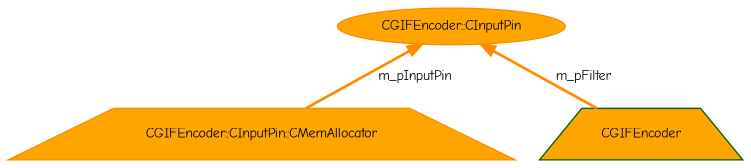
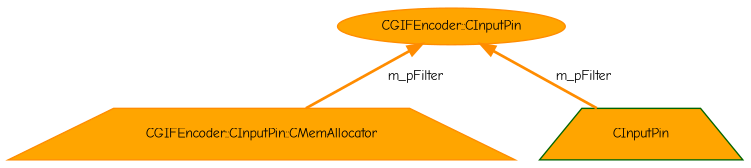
edge "CGIFEncoder::CInputPin::CMemAllocator" -> "CGIFEncoder::CInputPin": label " m_pInputPin" -> " m_pFilter"
node "CGIFEncoder": label "CGIFEncoder" -> "CInputPin"
